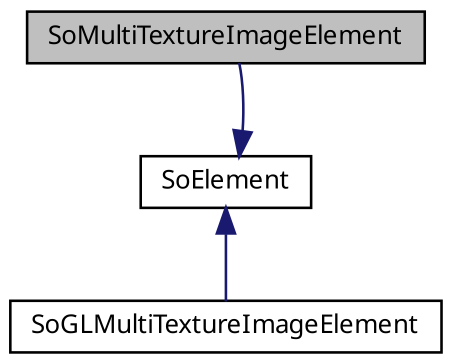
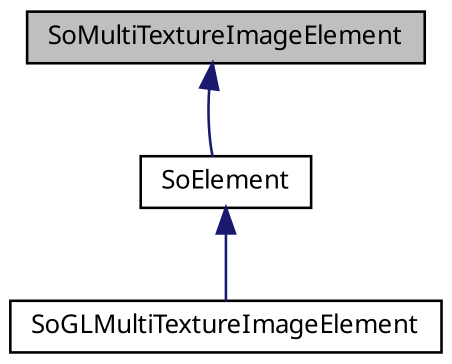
edge "SoMultiTextureImageElement" -> "SoElement": reversed
